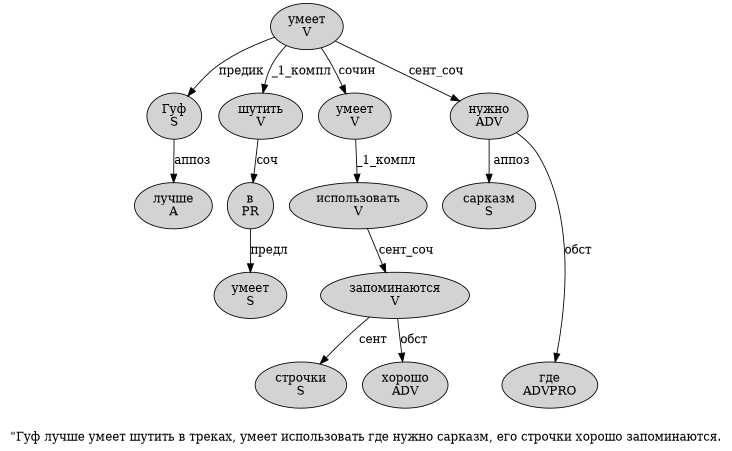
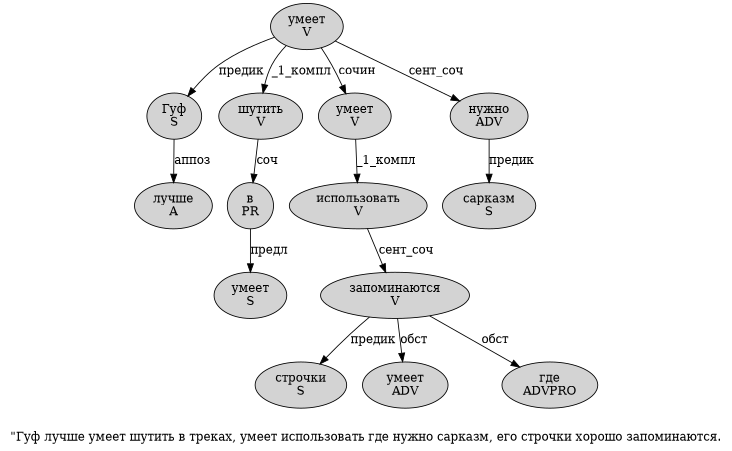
edge "нужно ADV" -> "сарказм S": label "аппоз" -> "предик"
edge "нужно ADV" -> "где ADVPRO": now "запоминаются V" -> "где ADVPRO"
edge "запоминаются V" -> "строчки S": label "сент" -> "предик"
node "хорошо ADV": label "хорошо ADV" -> "умеет ADV"
